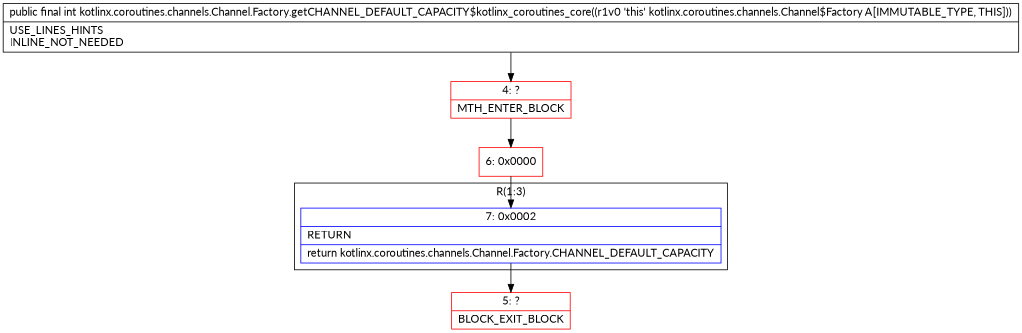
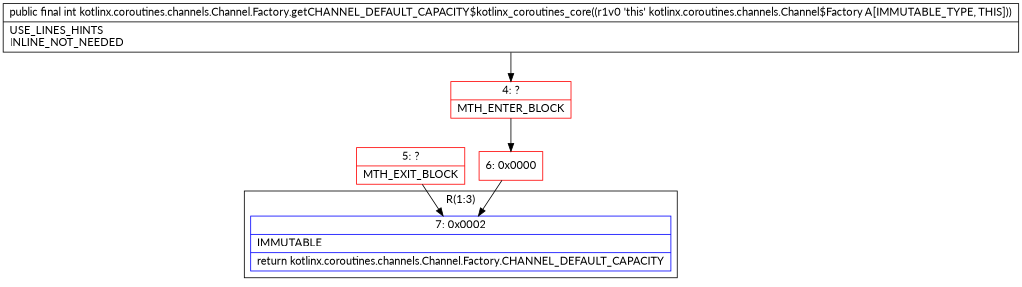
node "7: 0x0002": text "RETURN" -> "IMMUTABLE"
edge "7: 0x0002" -> "5: ?": reversed
node "5: ?": text "BLOCK_EXIT_BLOCK" -> "MTH_EXIT_BLOCK"
